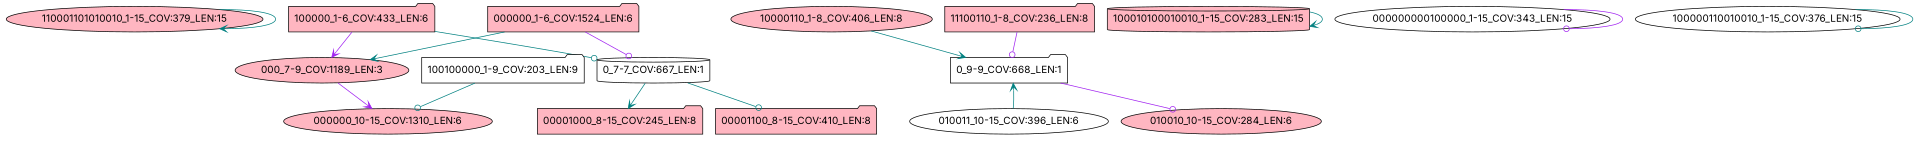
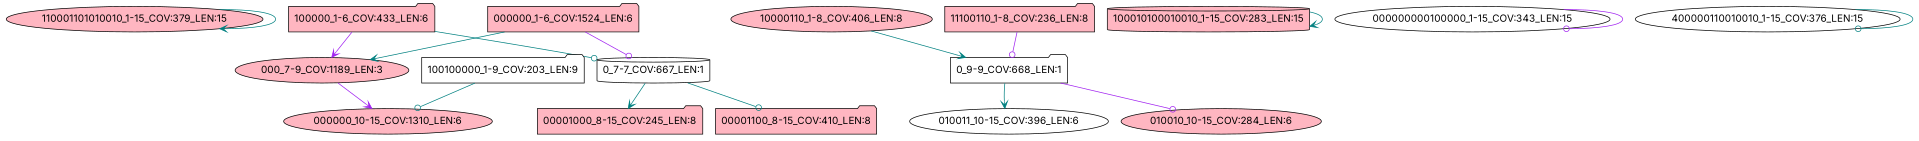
node "100000110010010_1-15_COV:376_LEN:15": label "100000110010010_1-15_COV:376_LEN:15" -> "400000110010010_1-15_COV:376_LEN:15"
edge "010011_10-15_COV:396_LEN:6" -> "0_9-9_COV:668_LEN:1": reversed
